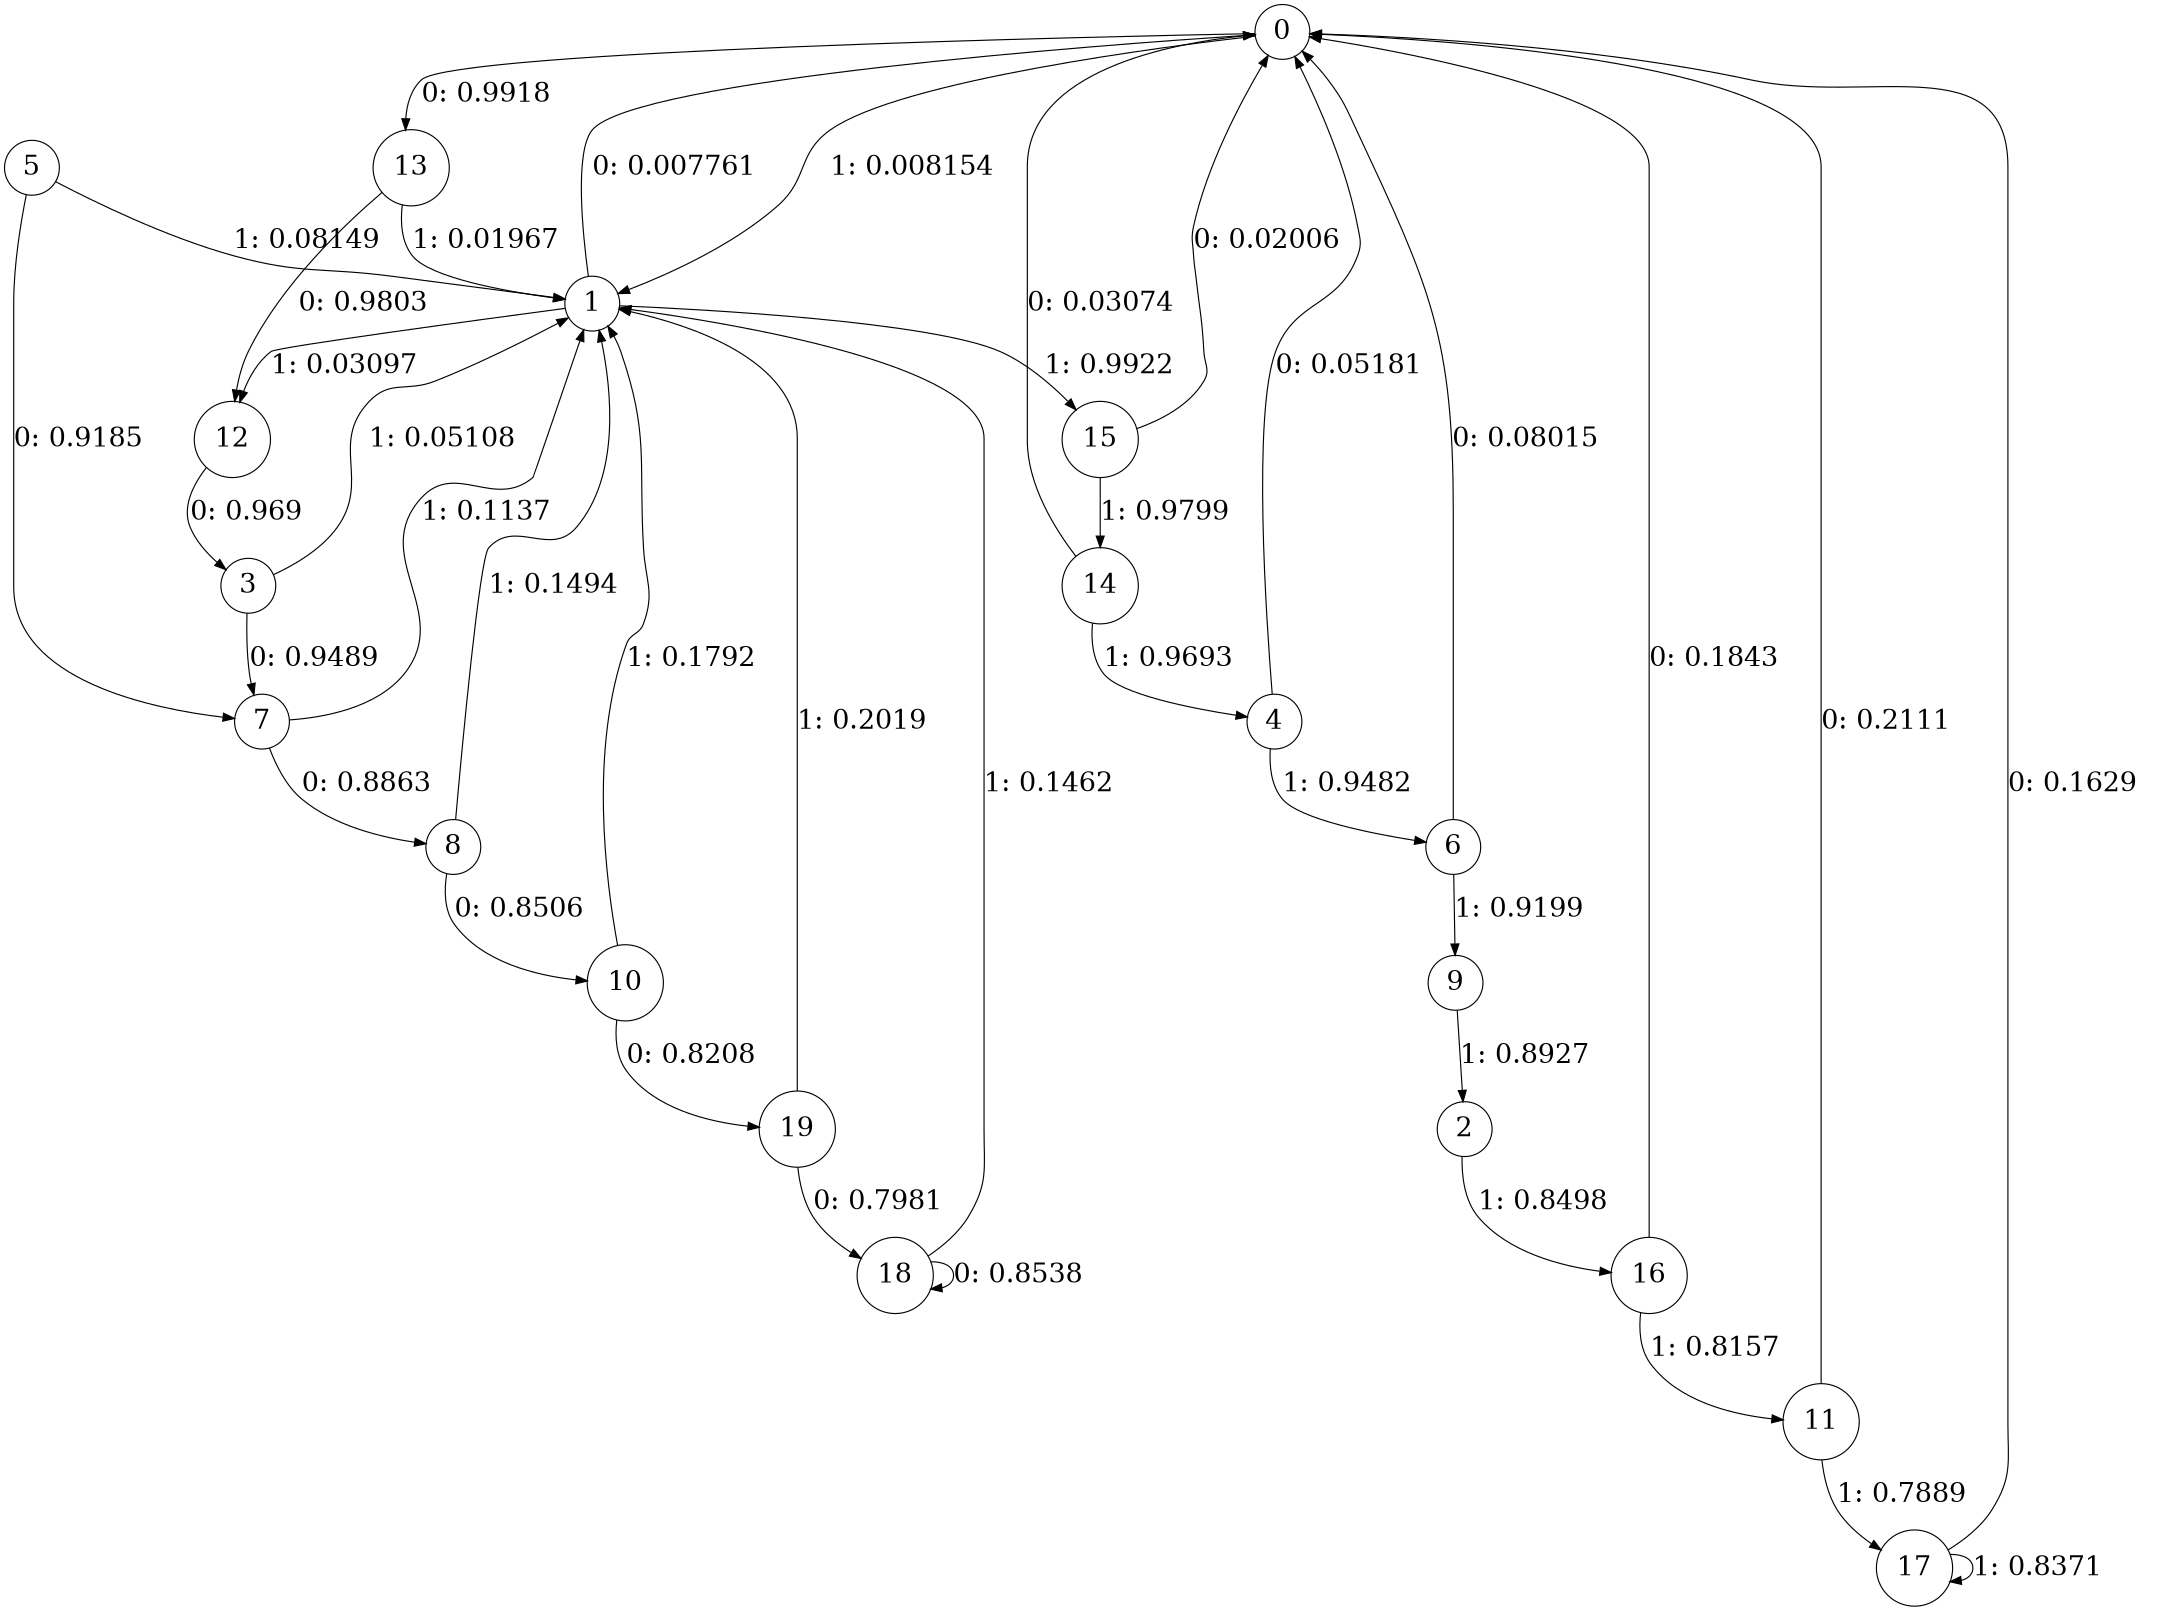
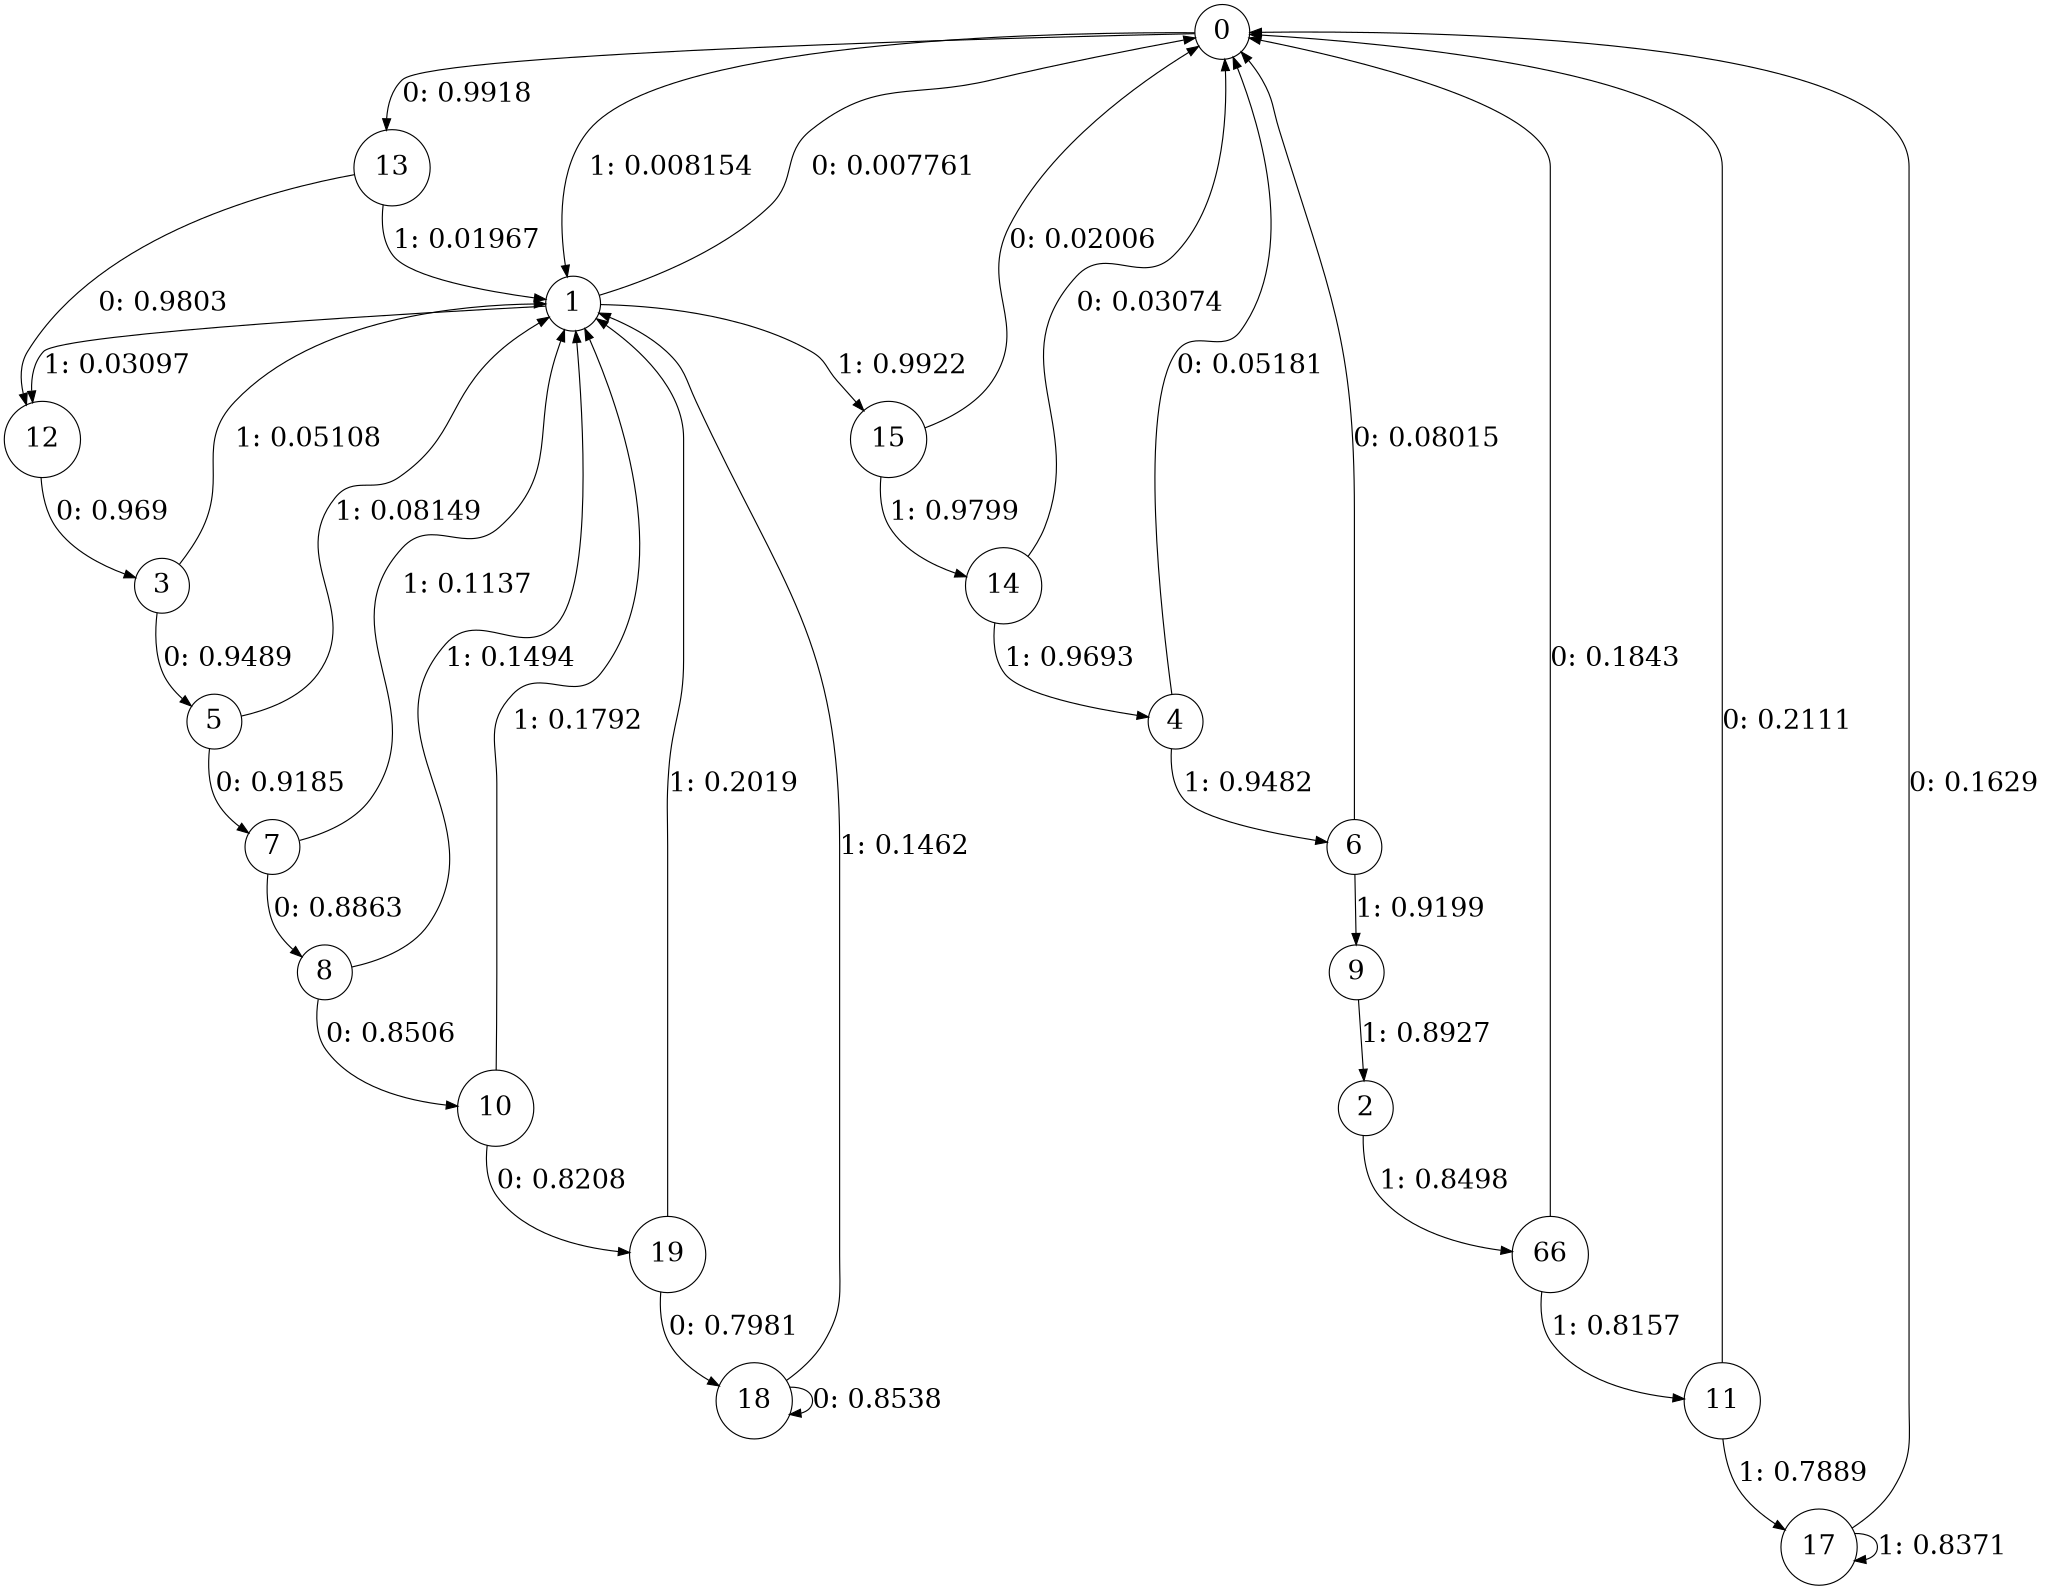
edge "3" -> "7": now "3" -> "5"
node "16": label "16" -> "66"
